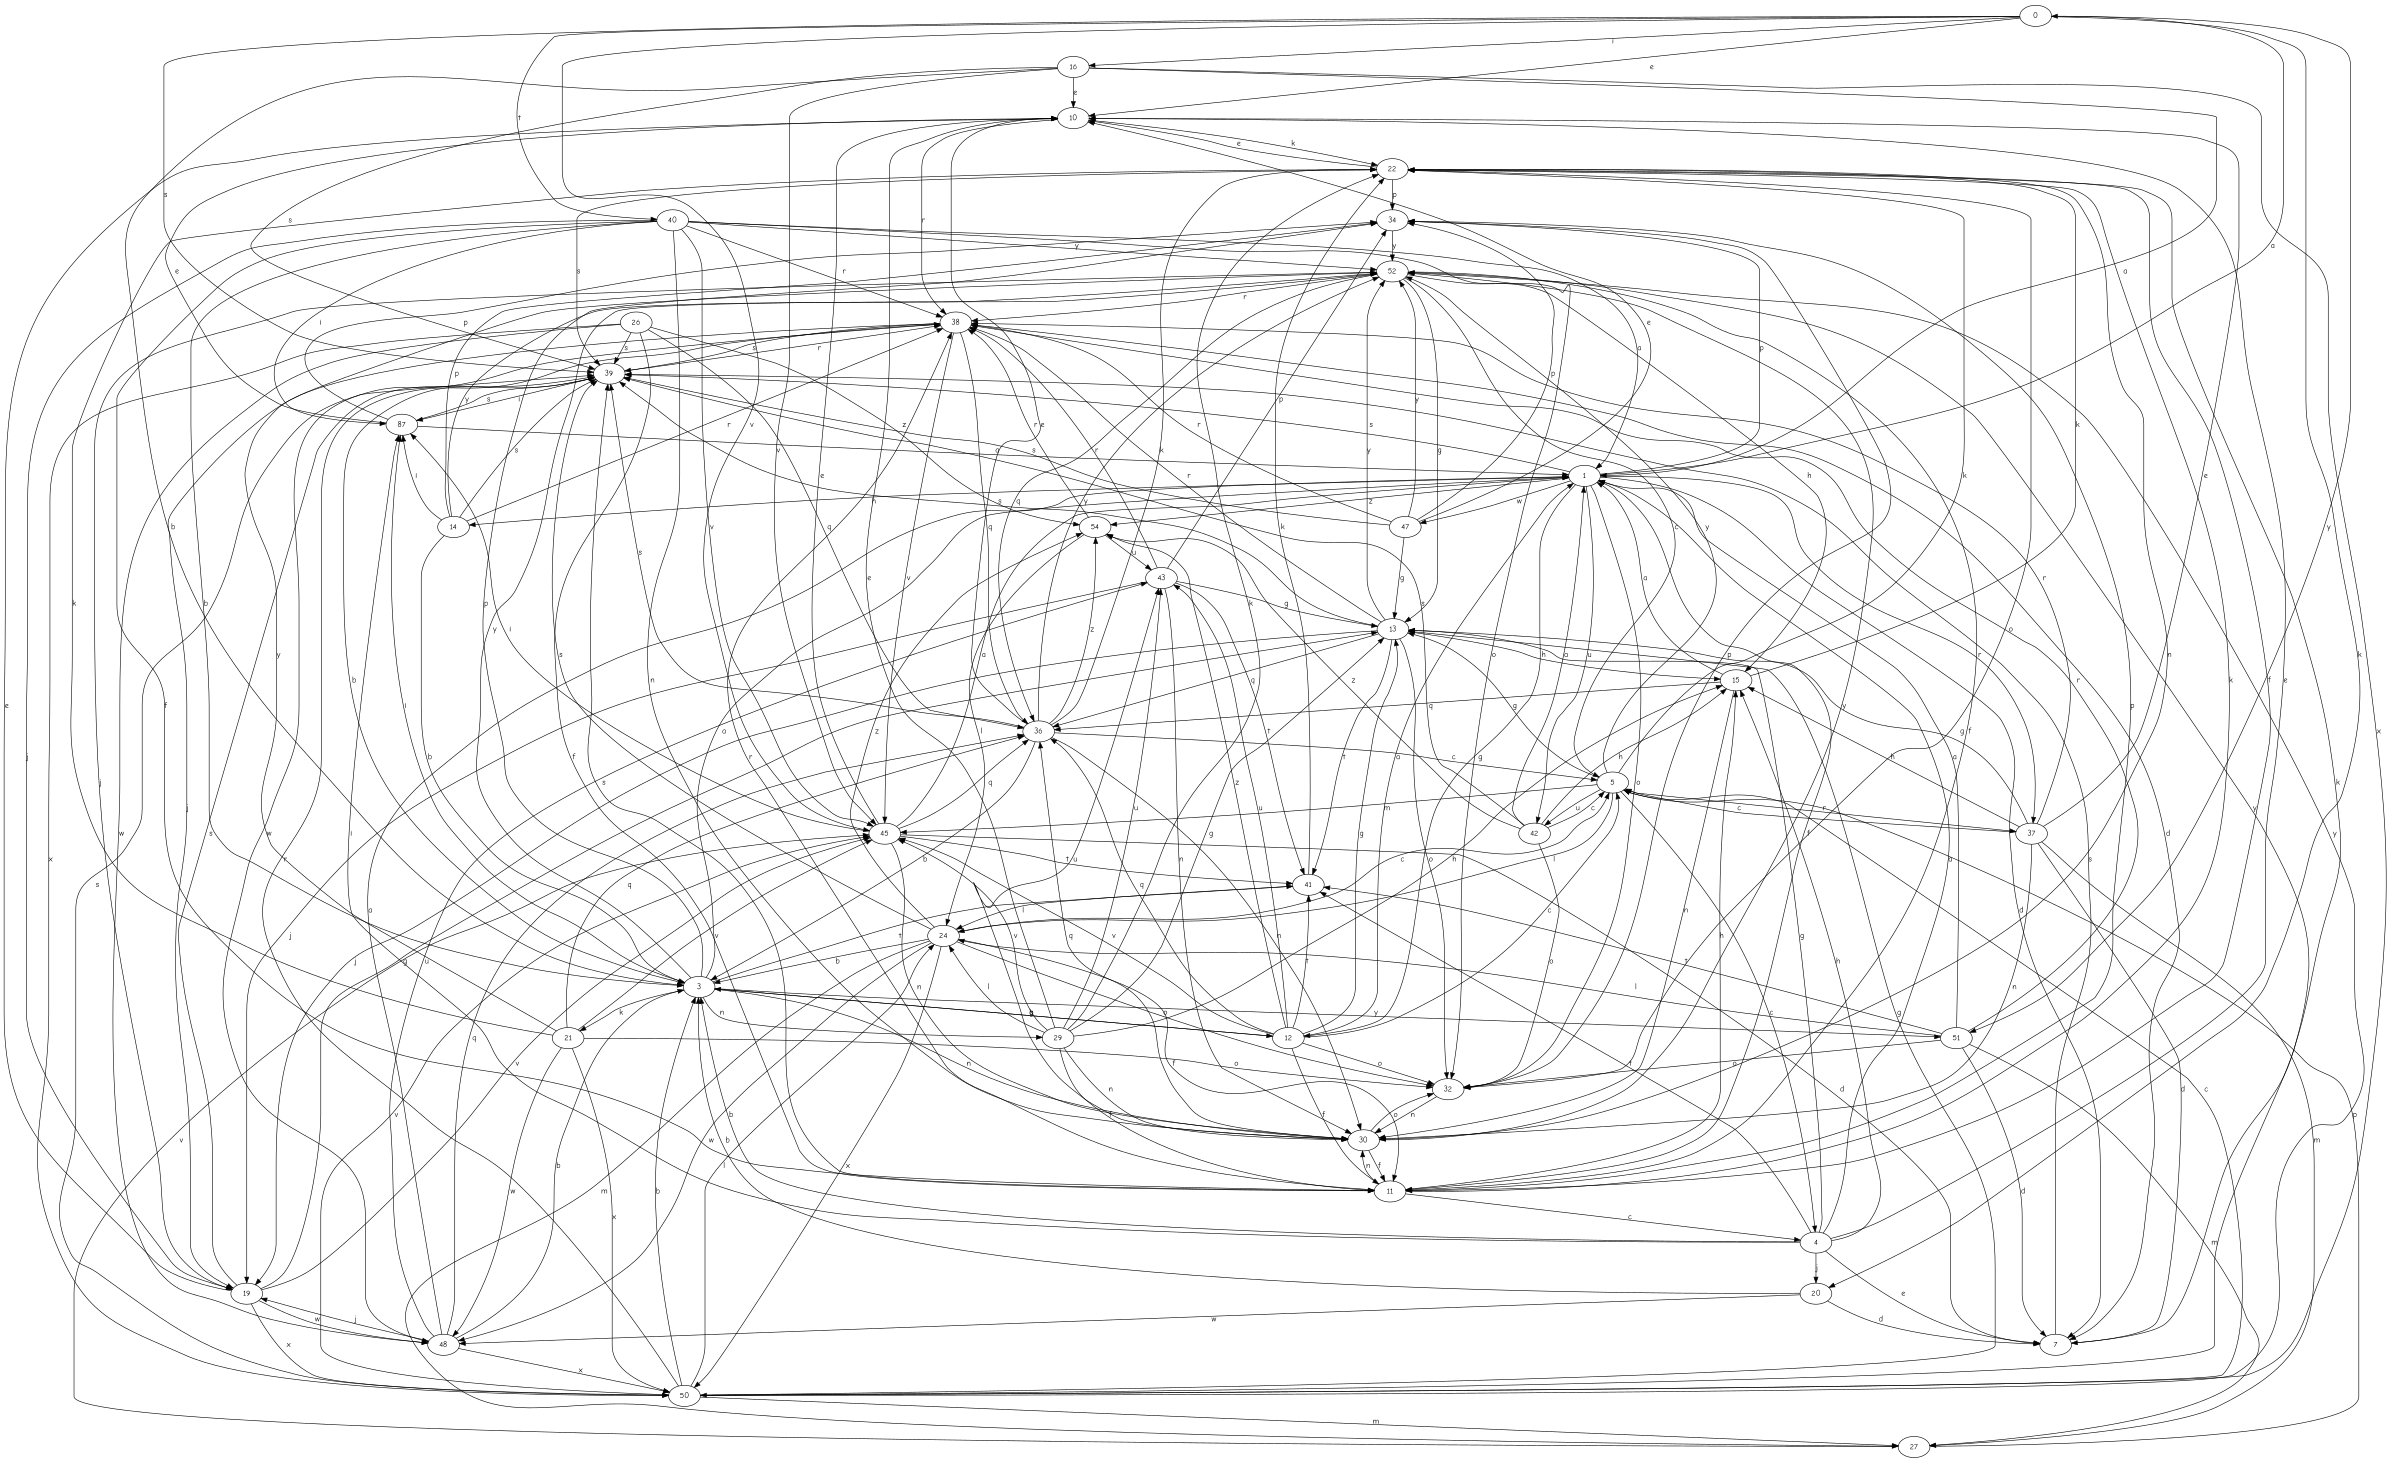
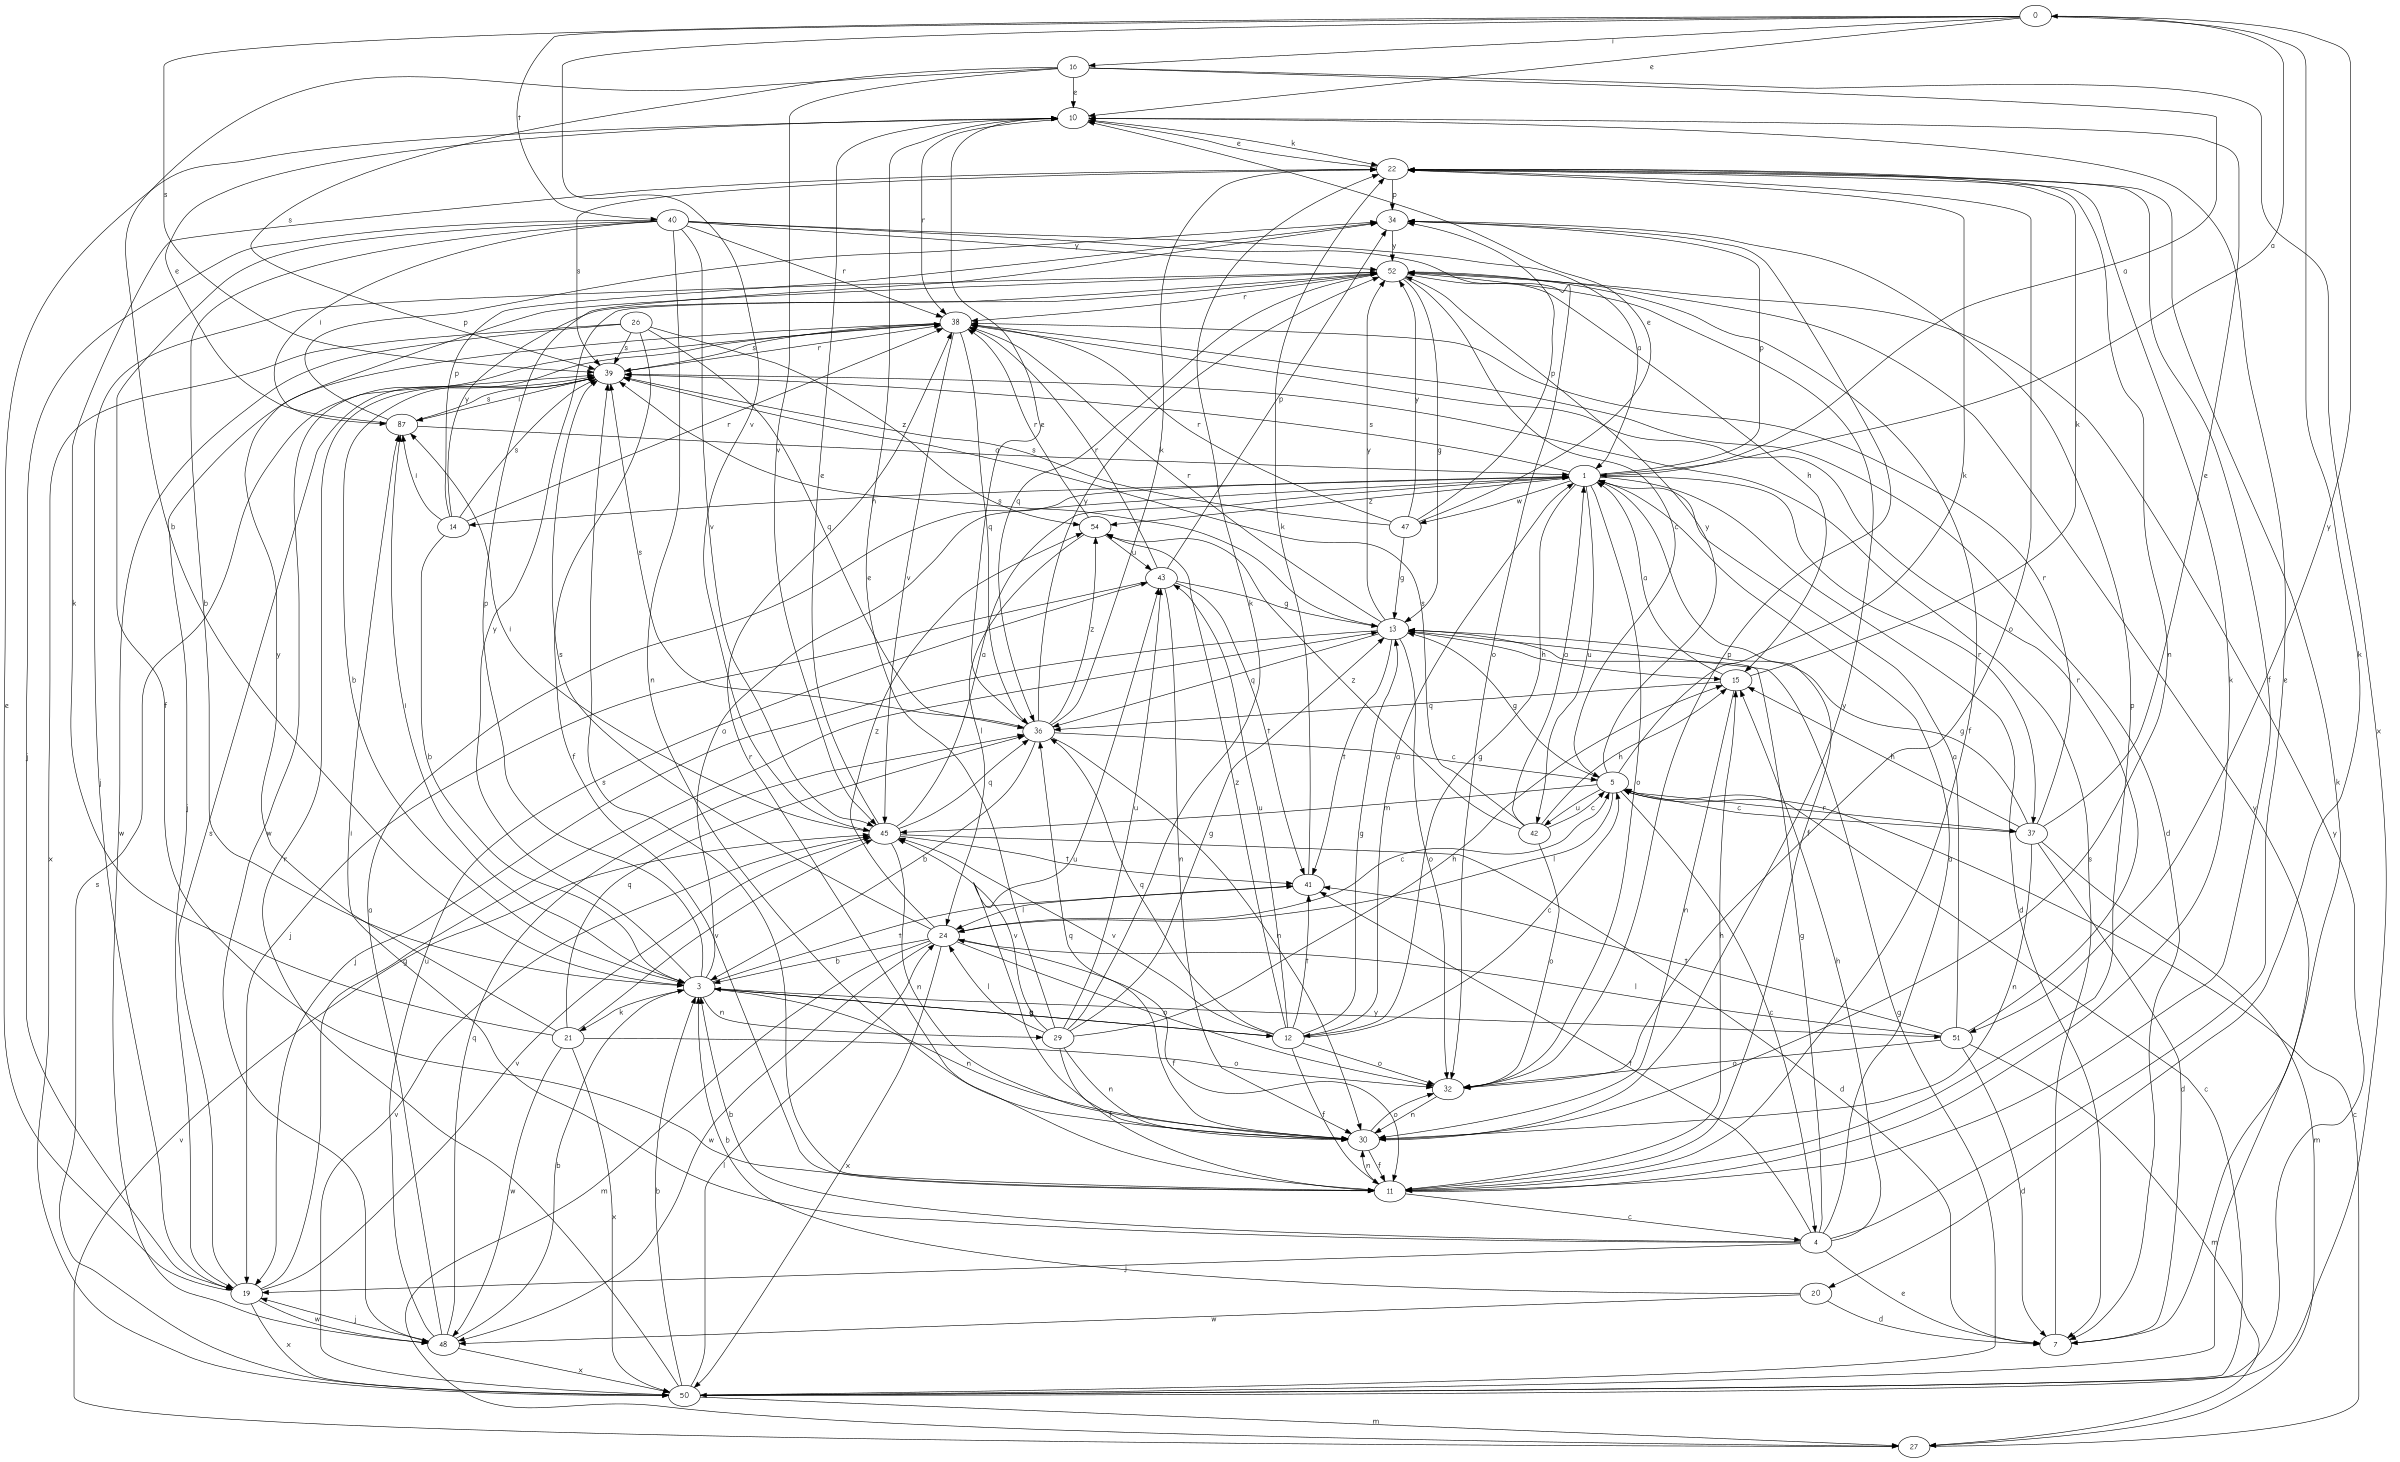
edge "27" -> "5": label "p" -> "c"
edge "4" -> "20": now "4" -> "19"
